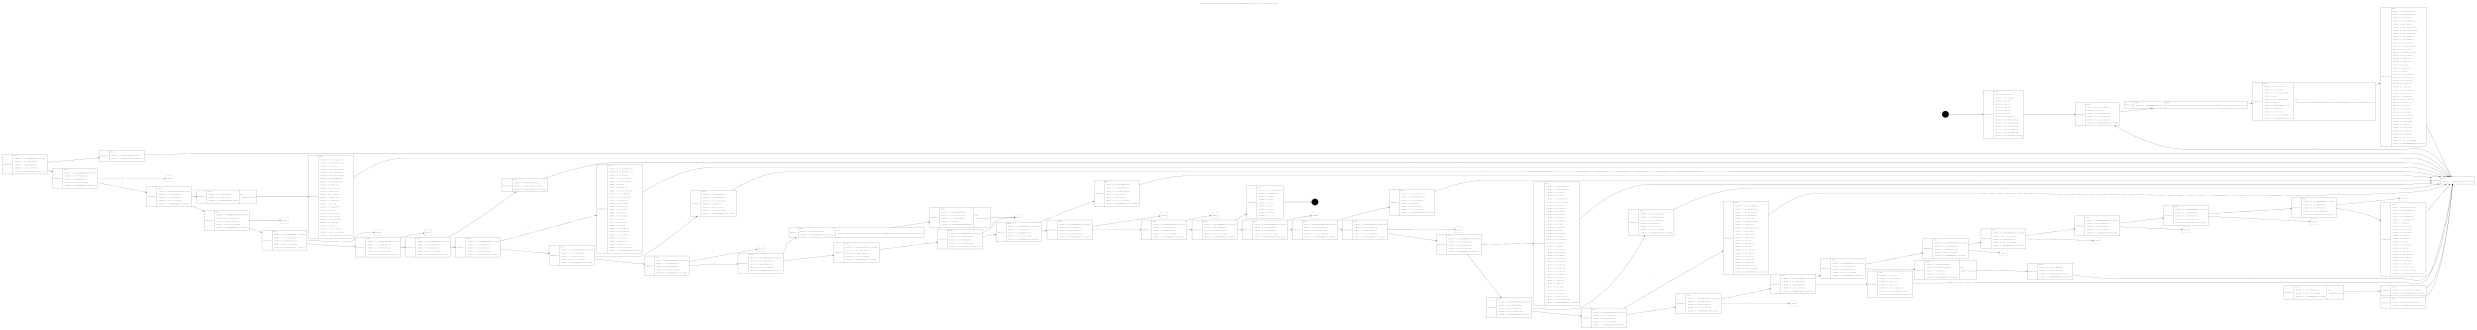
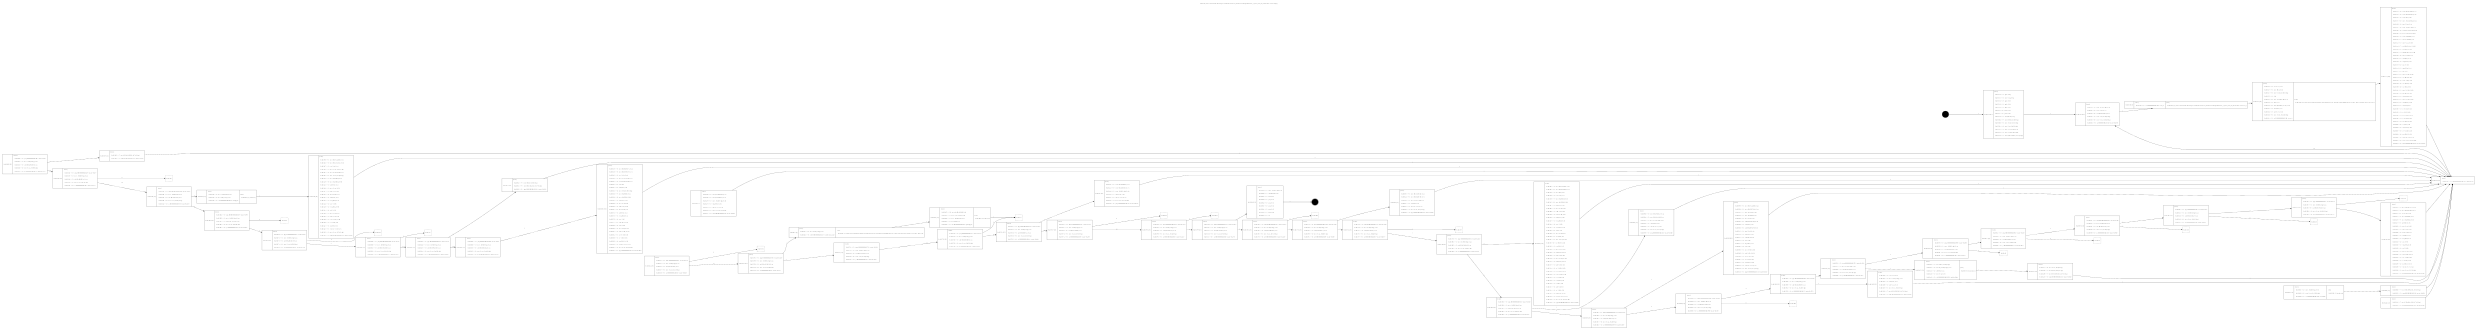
node "0x4016d1 [25]": removed
